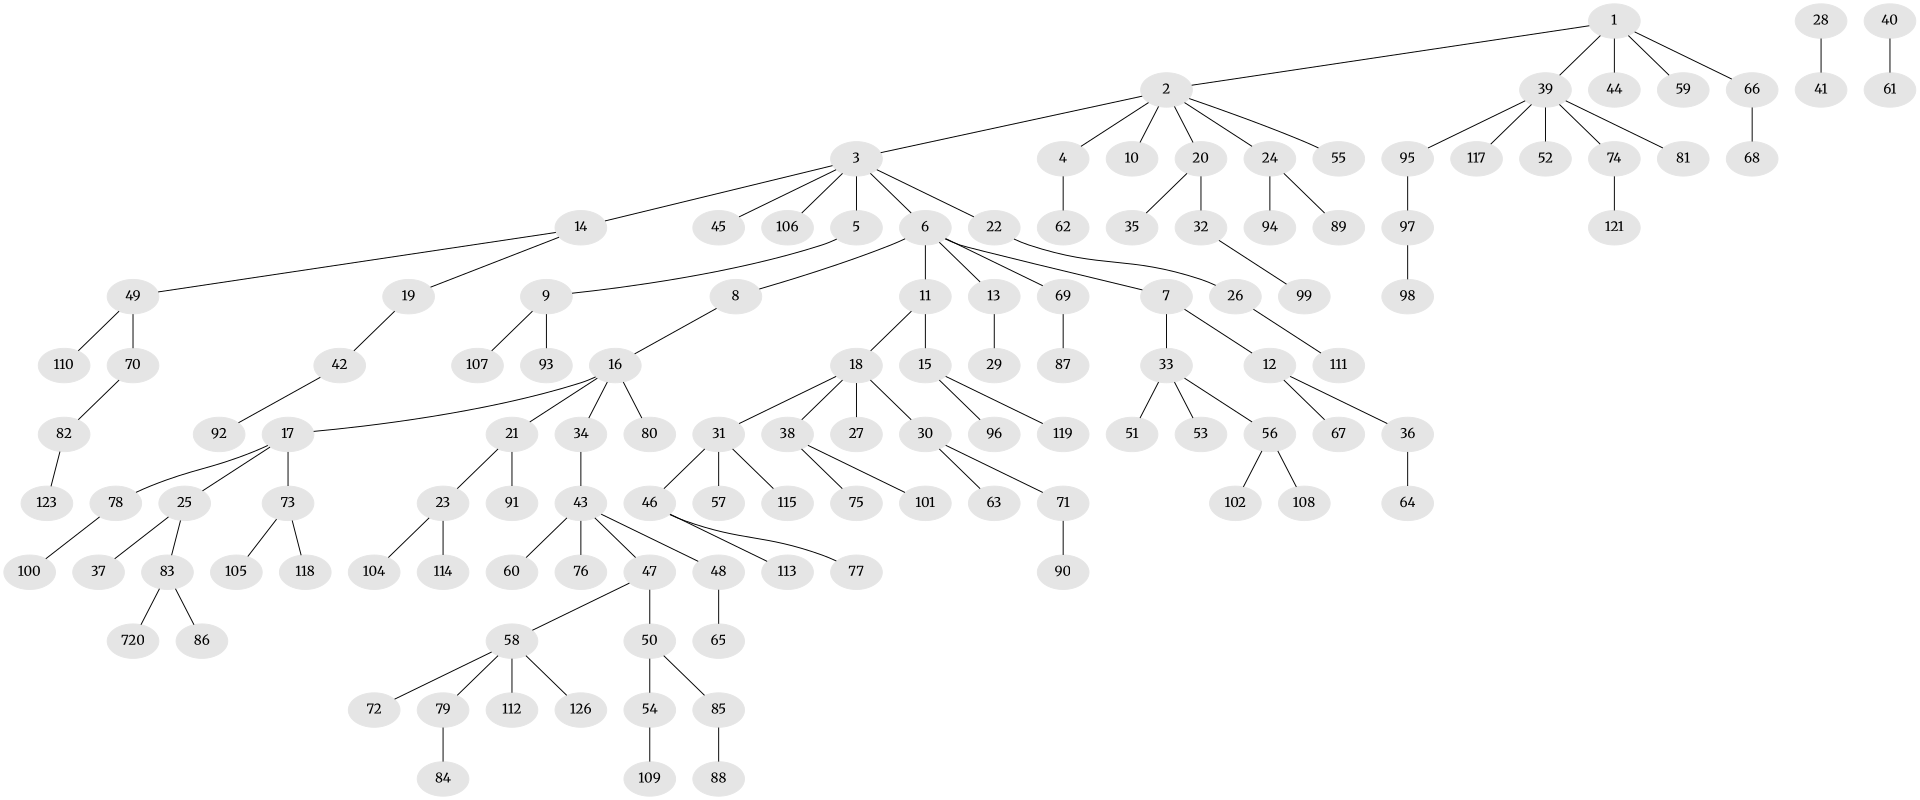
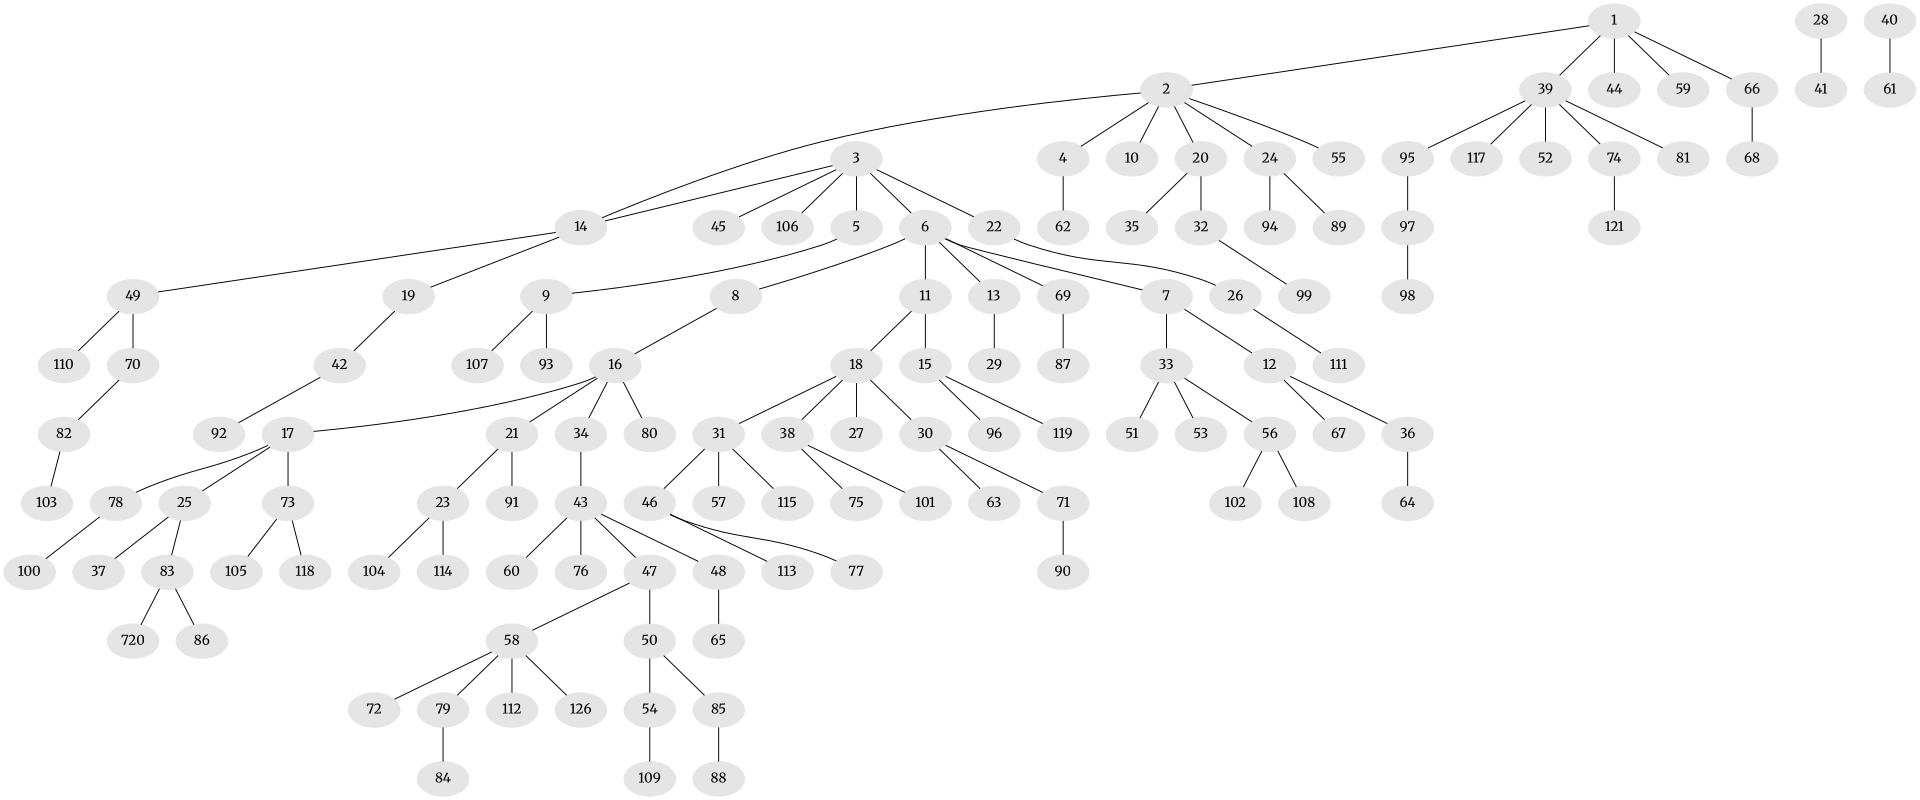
edge "2" -- "3": now "2" -- "14"
node "123": label "123" -> "103"
